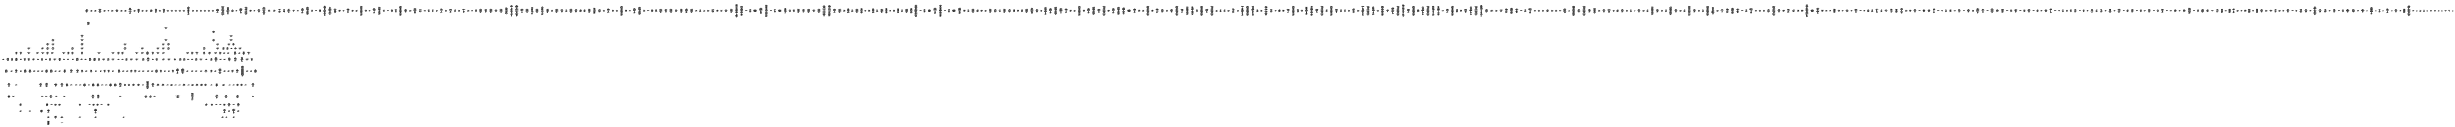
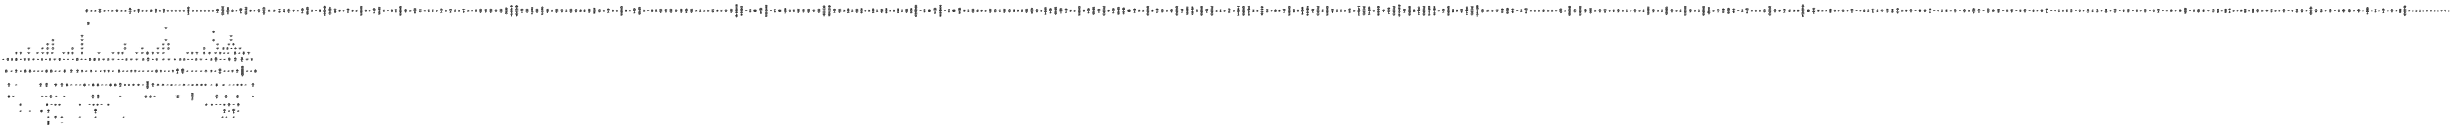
node "# 0x2232 PUSHX Data MLOAD LT PUSHX Data JUMPI": removed
